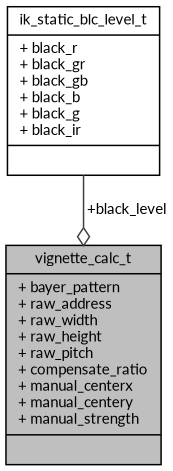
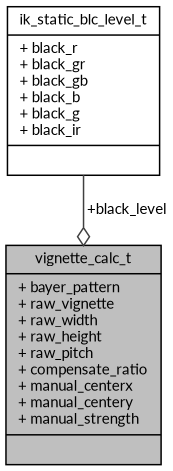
node "vignette_calc_t": text "+ raw_address" -> "+ raw_vignette"
